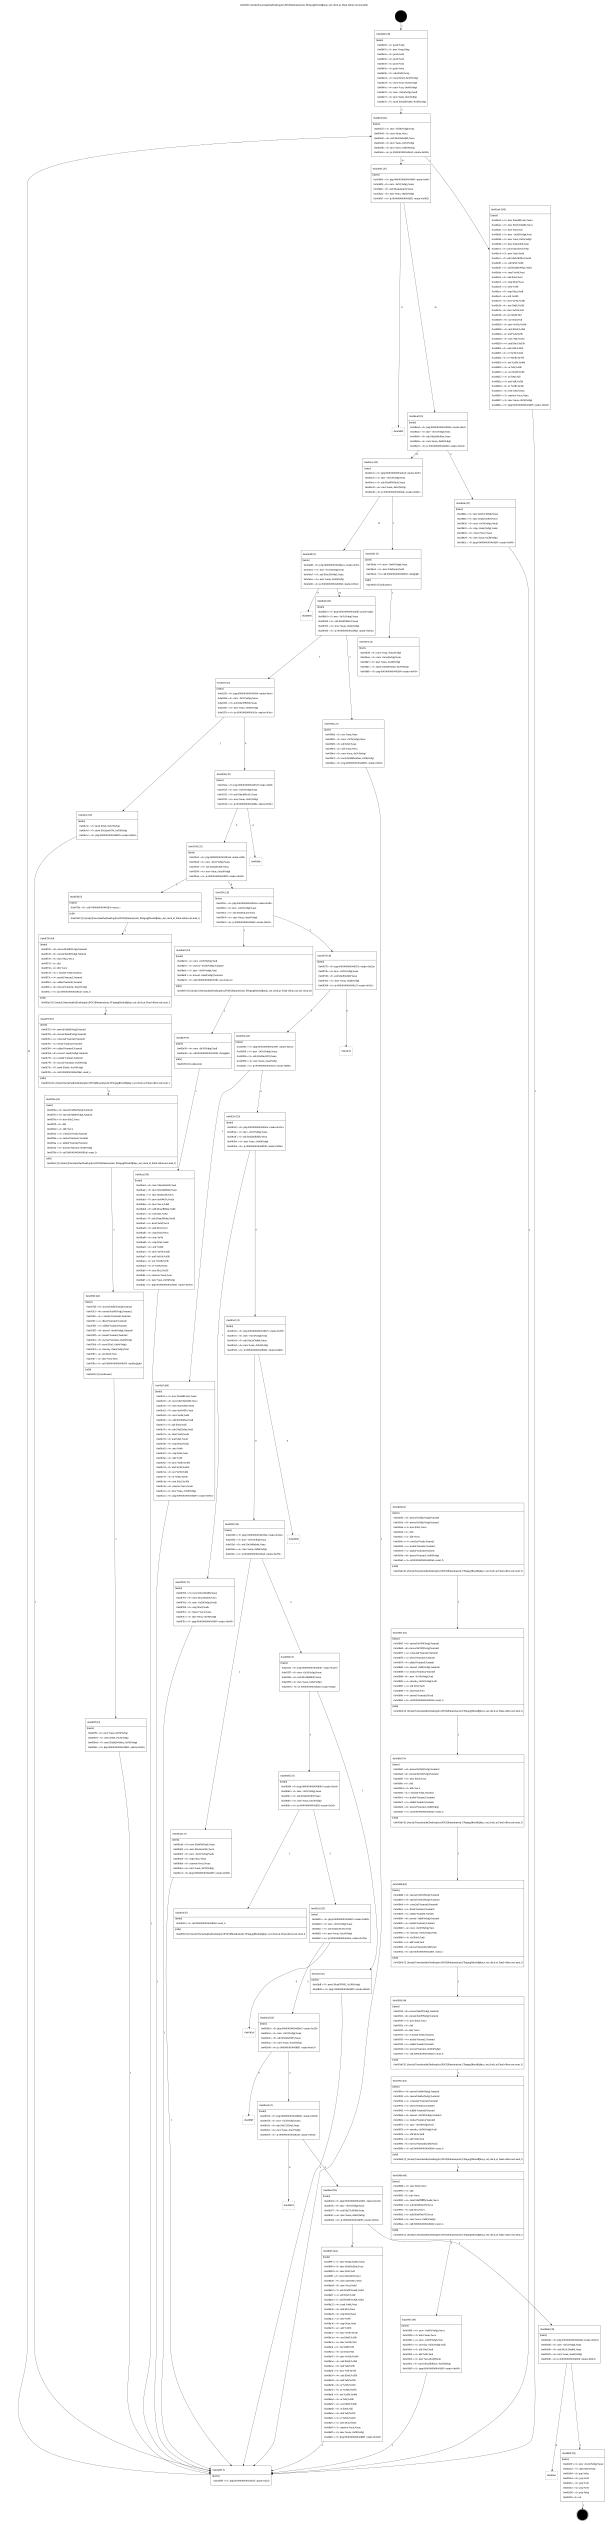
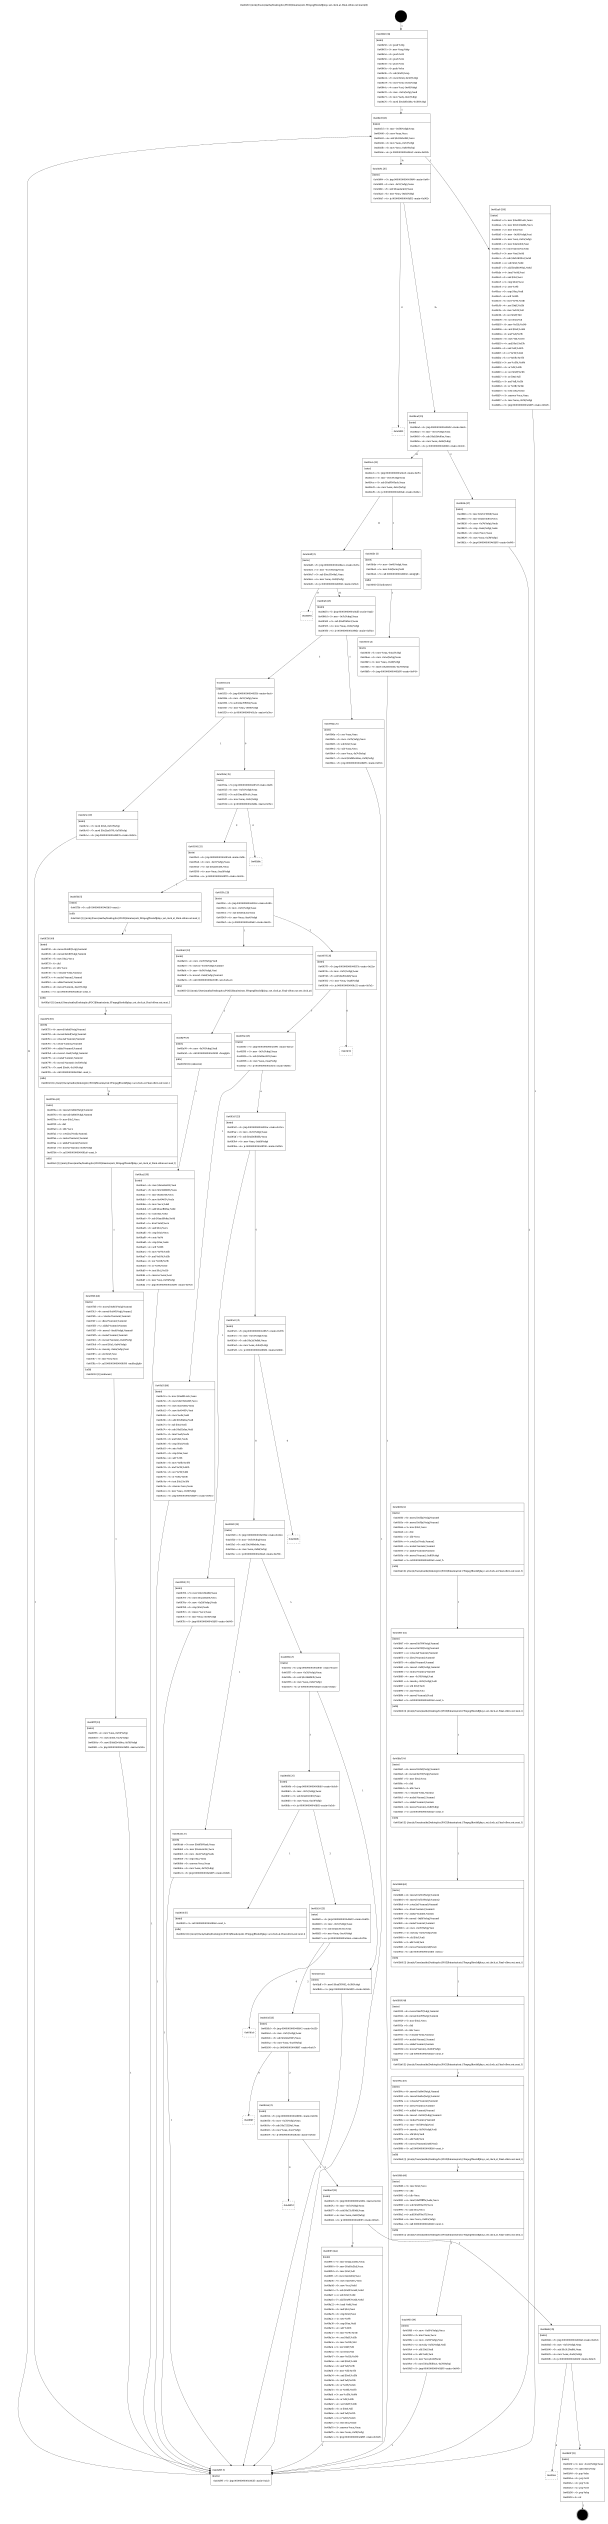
edge "0x401543 [25]" -> "0x40155c [25]": removed, label "8"
edge "0x4016eb [21]" -> "0x401d95 [5]": added, label "1"
